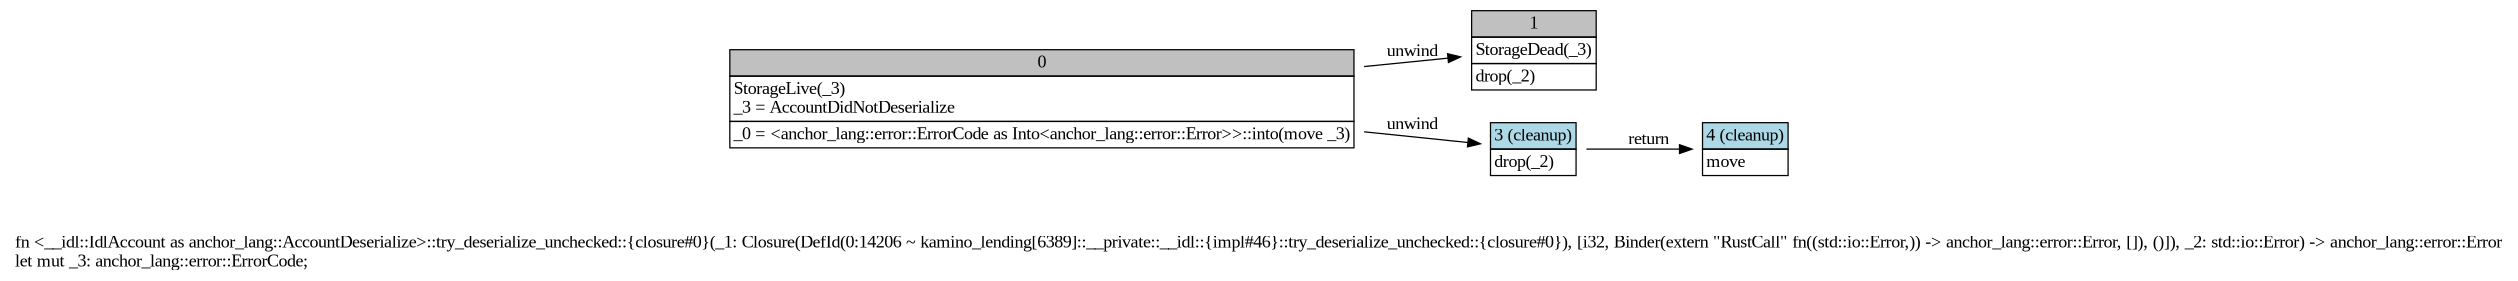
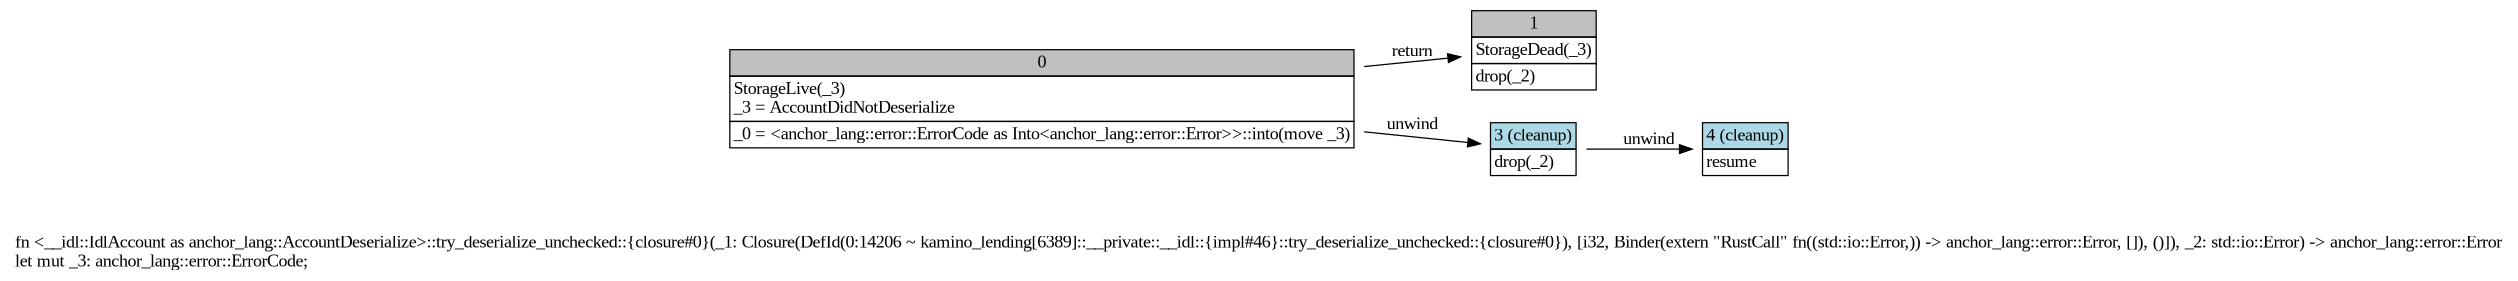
edge "0" -> "1": label "unwind" -> "return"
edge "3 (cleanup)" -> "4 (cleanup)": label "return" -> "unwind"
node "4 (cleanup)": text "move" -> "resume"
